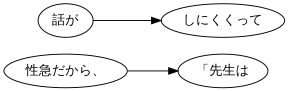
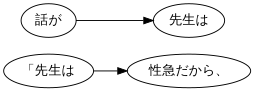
node "しにくくって": label "しにくくって" -> "先生は"
edge "性急だから、" -> "「先生は": reversed
